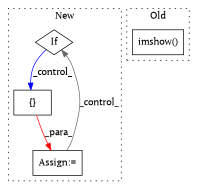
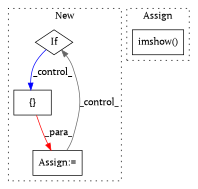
cluster "Old": label "Old" -> "Assign"
